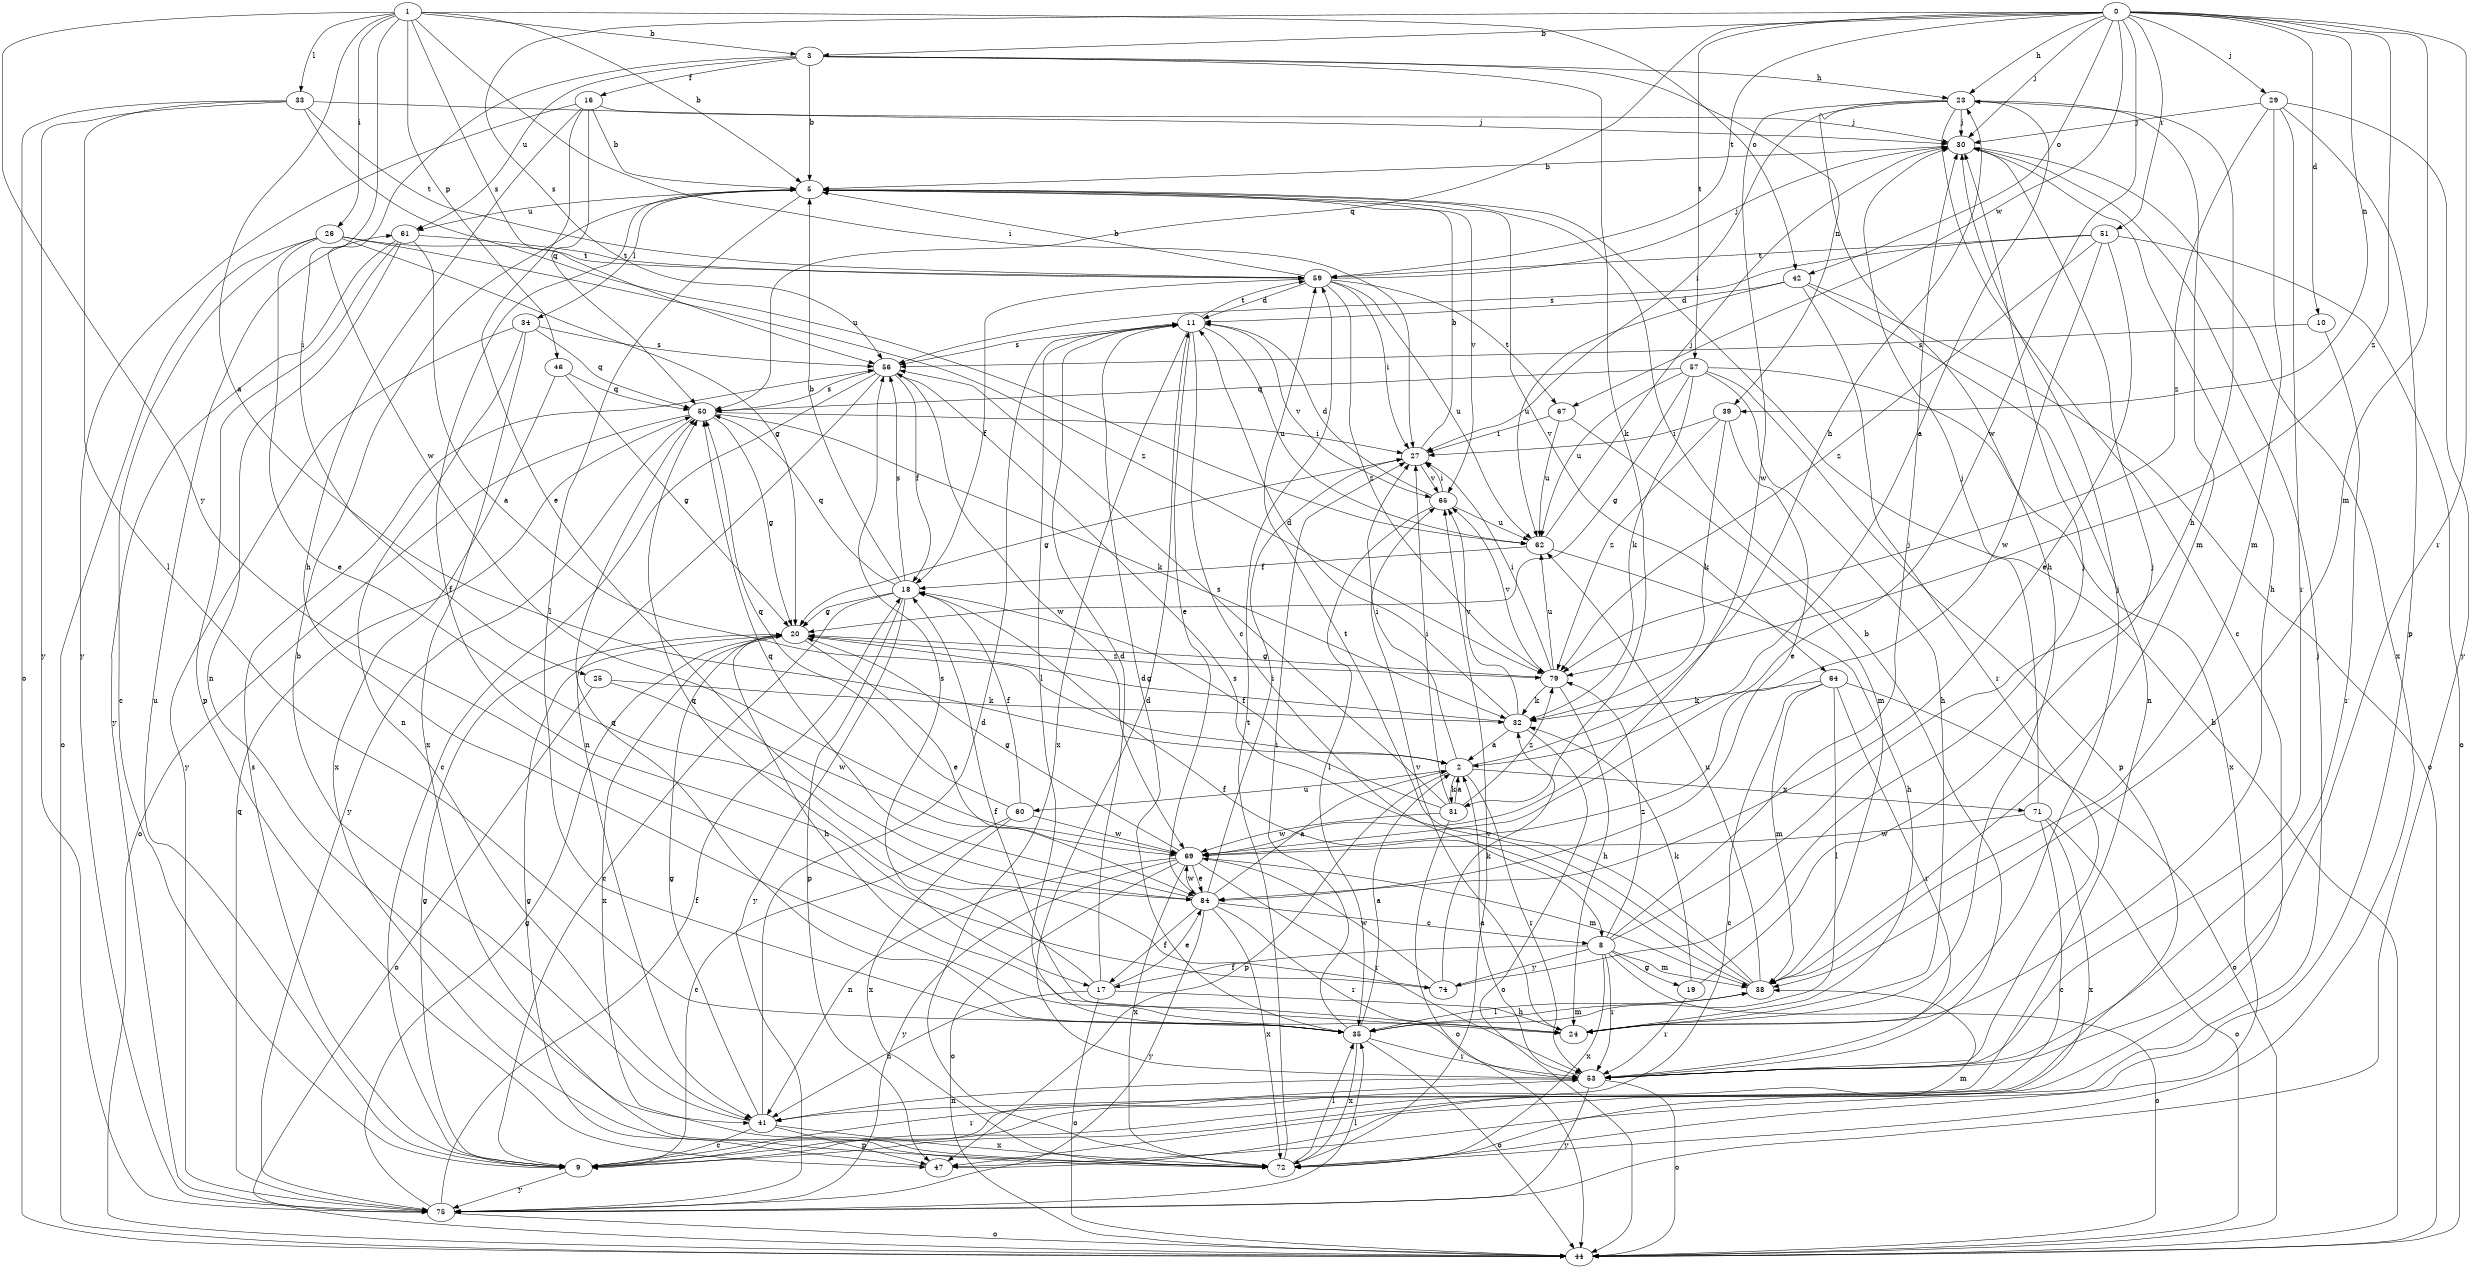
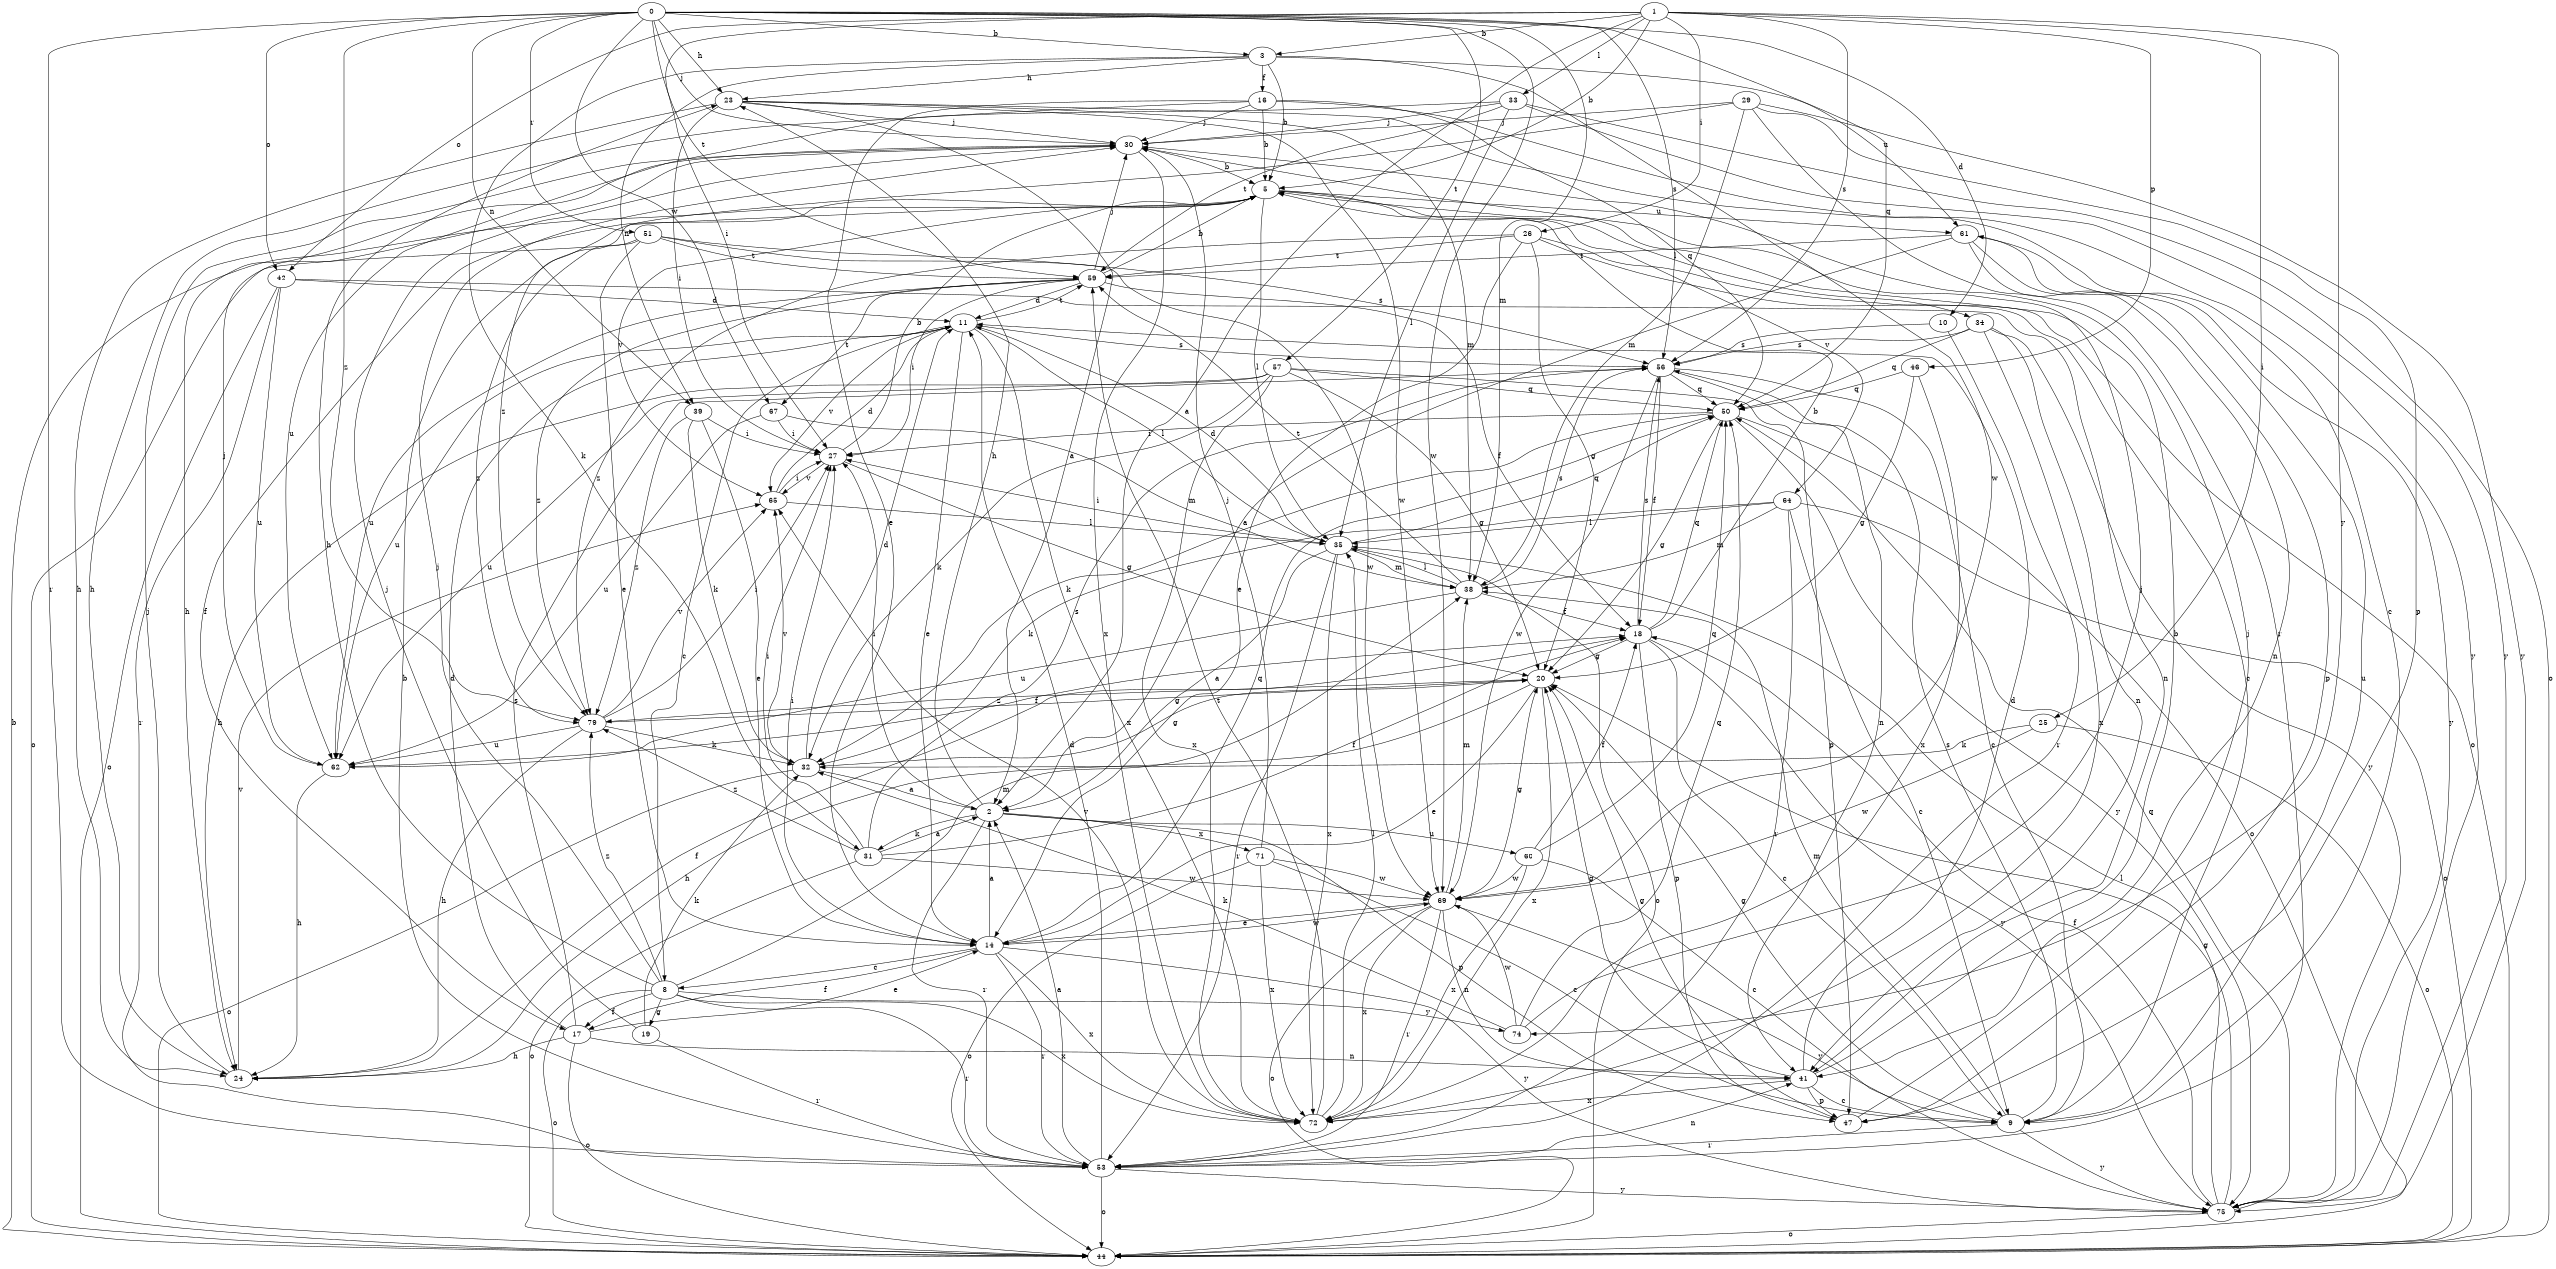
edge "0" -> "29": removed, label "j"
edge "56" -> "50": label "s" -> "q"
edge "65" -> "62": removed, label "u"
node "84": label "84" -> "14"
